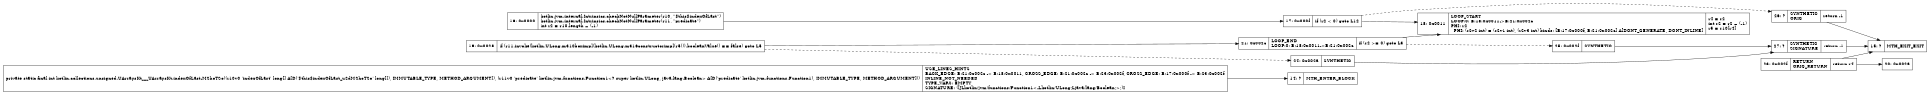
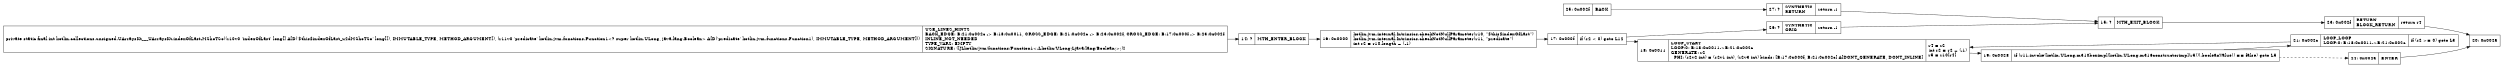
edge "17: 0x000f" -> "26: ?": style dashed -> solid
node "18: 0x0011": text "PHI: r2" -> "GENERATE: r2"
edge "14: ?" -> "16: 0x0000": added
node "21: 0x002c": text "LOOP_END" -> "LOOP_LOOP"
edge "21: 0x002c" -> "25: 0x002f": removed
node "25: 0x002f": text "SYNTHETIC" -> "BACK"
node "15: ?": text "MTH_EXIT_EXIT" -> "MTH_EXIT_BLOCK"
node "27: ?": text "SIGNATURE" -> "RETURN"
edge "18: 0x0011" -> "19: 0x0028": added
edge "23: 0x002f" -> "15: ?": reversed
node "24: 0x002a": text "SYNTHETIC" -> "ENTER"
edge "24: 0x002a" -> "27: ?": now "24: 0x002a" -> "20: 0x002a"
node "23: 0x002f": text "ORIG_RETURN" -> "BLOCK_RETURN"
